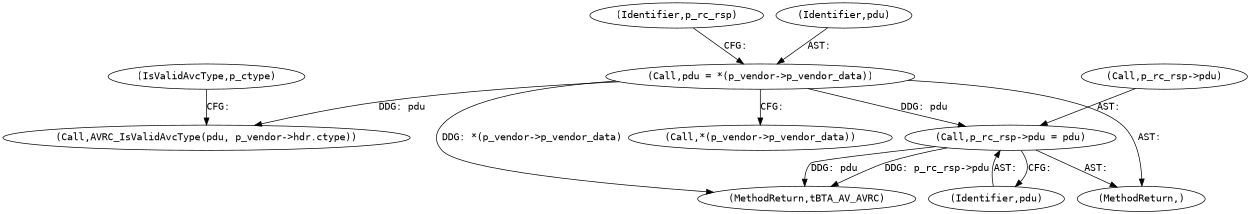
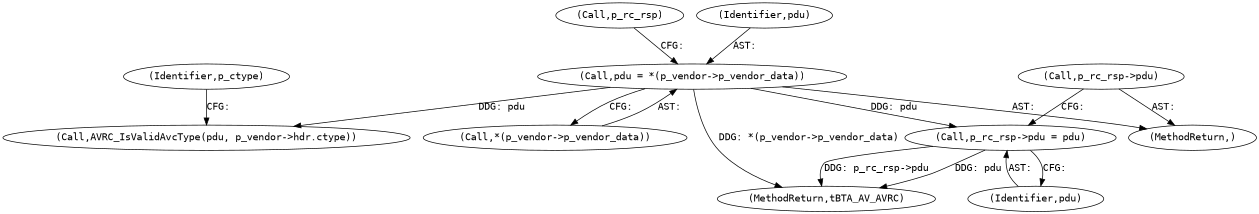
node "(Identifier,p_rc_rsp)": label "(Identifier,p_rc_rsp)" -> "(Call,p_rc_rsp)"
node "(IsValidAvcType,p_ctype)": label "(IsValidAvcType,p_ctype)" -> "(Identifier,p_ctype)"
edge "(Call,p_rc_rsp->pdu)" -> "(Call,p_rc_rsp->pdu = pdu)": label "AST: " -> "CFG: "
edge "(Call,*(p_vendor->p_vendor_data))" -> "(Call,pdu = *(p_vendor->p_vendor_data))": added, label "AST:"
edge "(Call,p_rc_rsp->pdu = pdu)" -> "(MethodReturn,)": now "(Call,p_rc_rsp->pdu)" -> "(MethodReturn,)"
